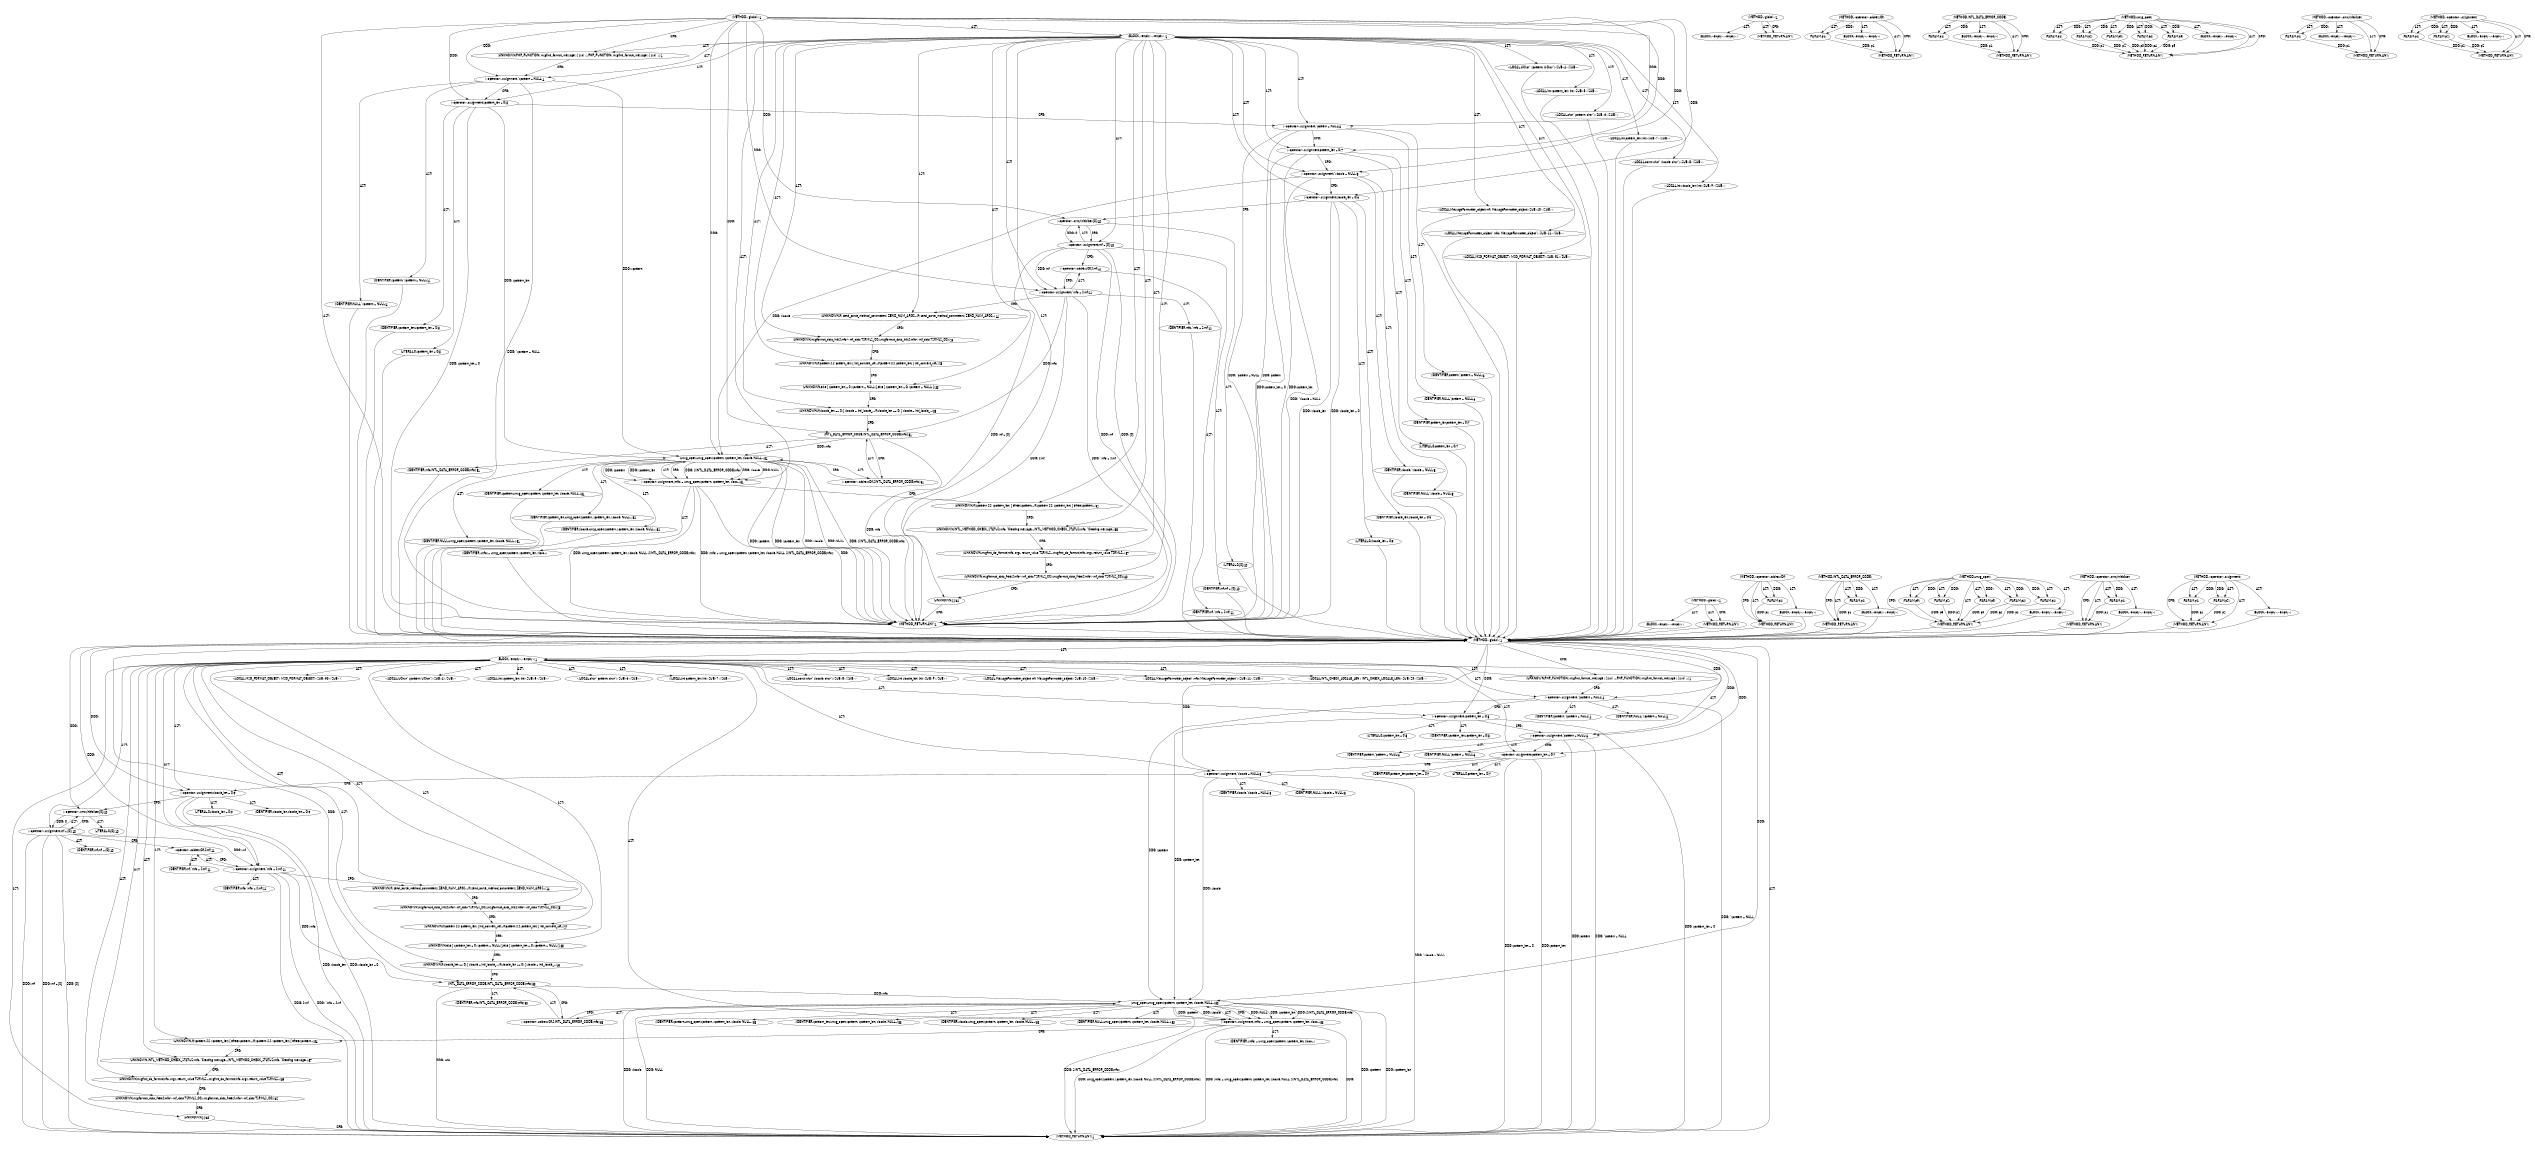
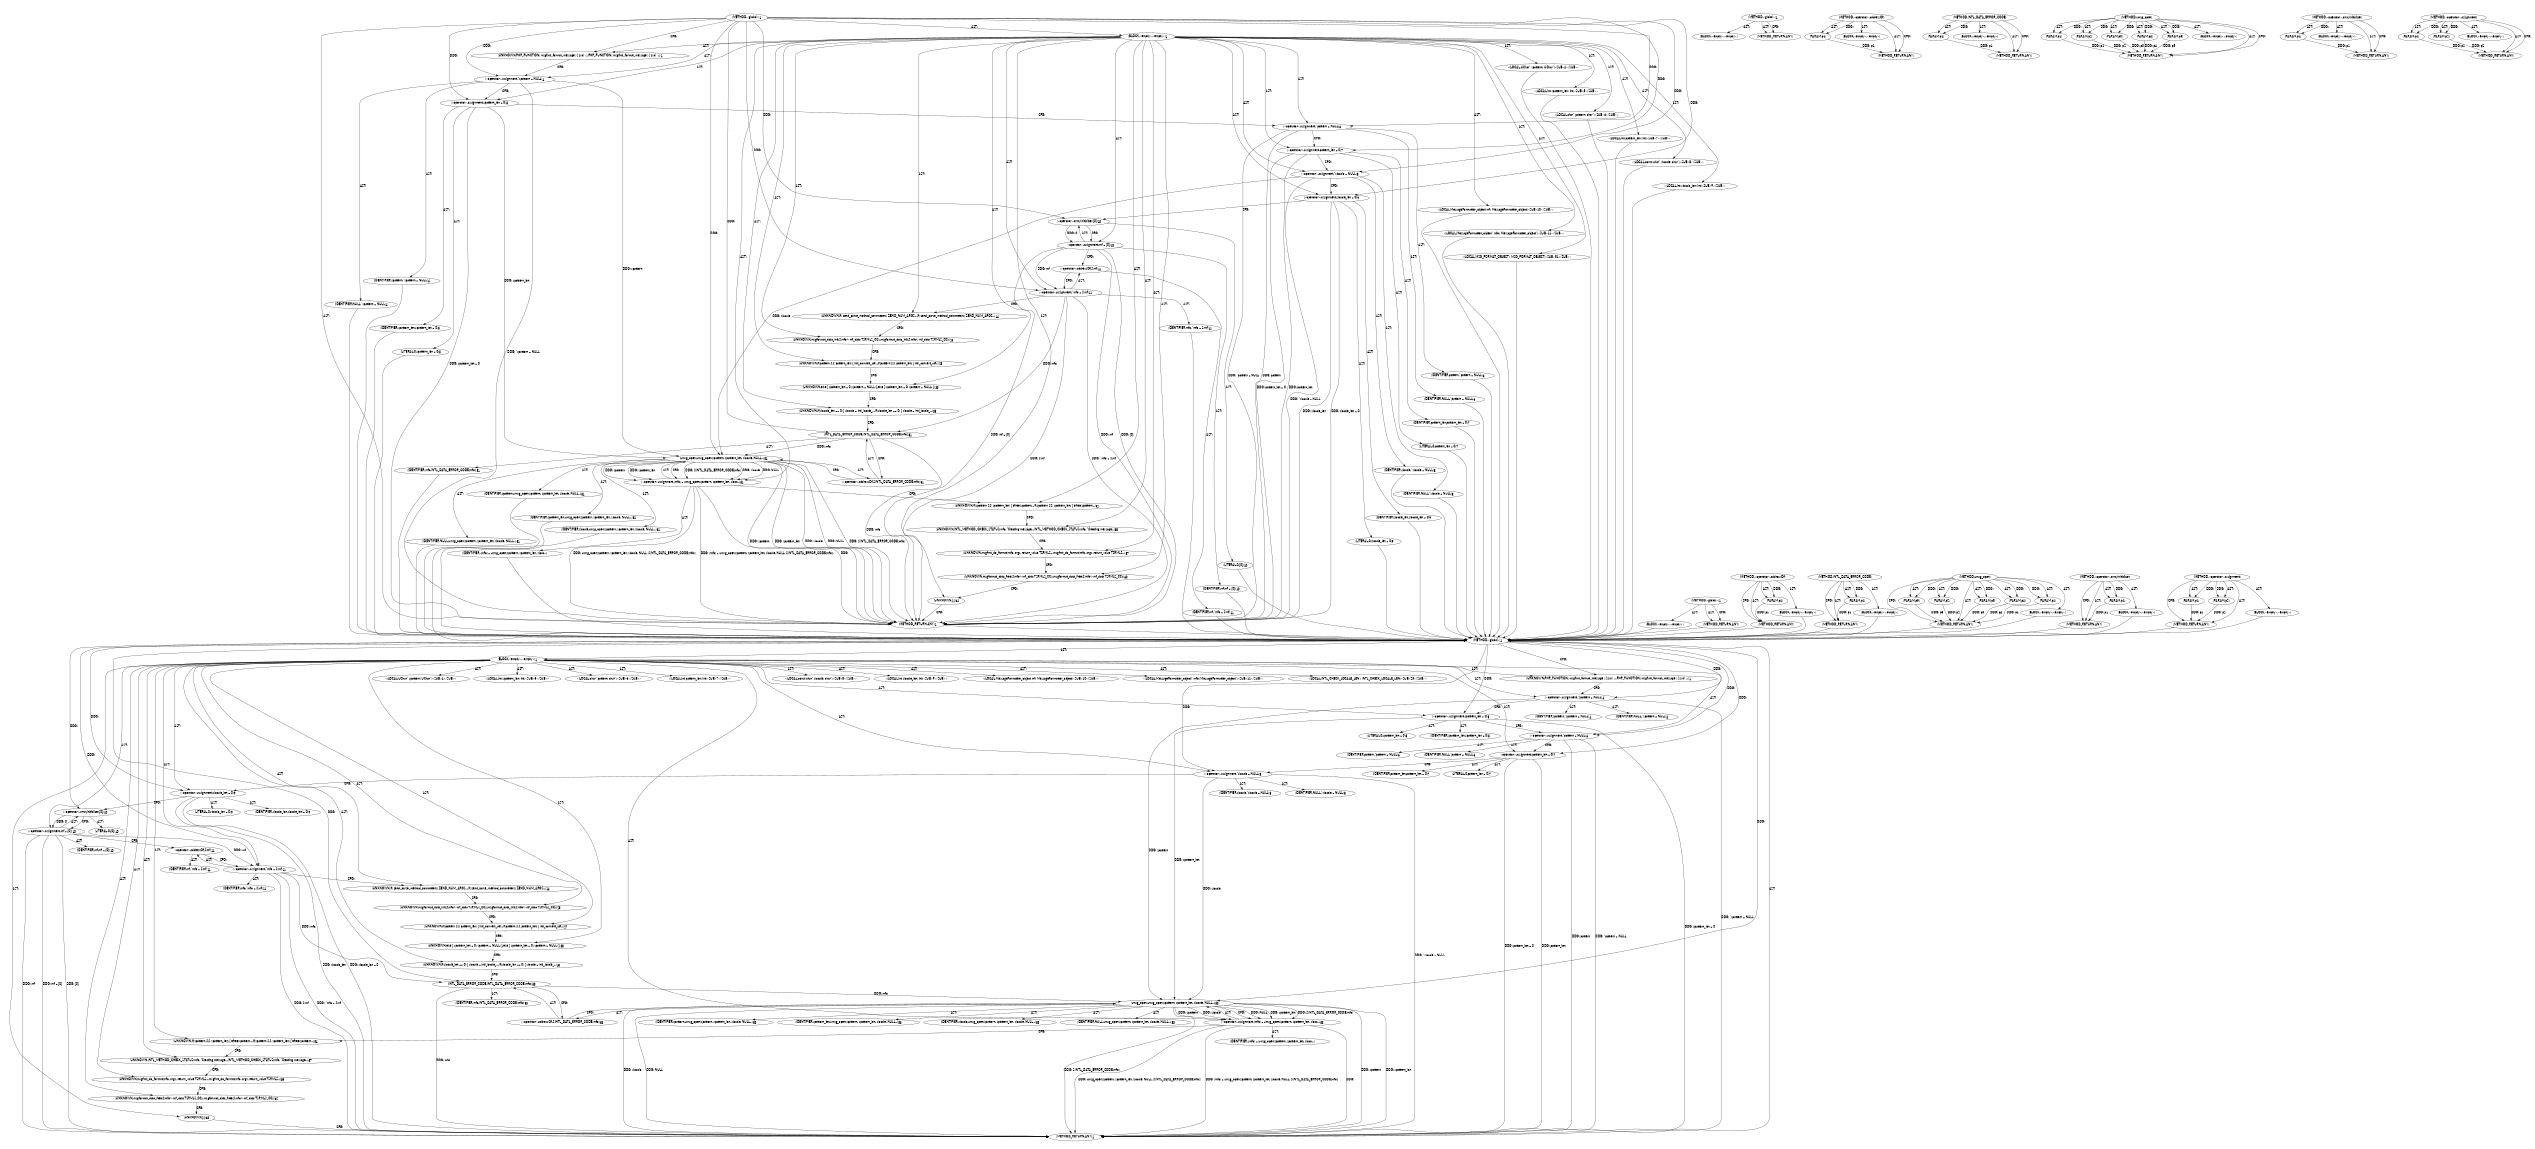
node "<(LOCAL,MSG_FORMAT_OBJECT : MSG_FORMAT_OBJECT)<SUB>53</SUB>>": removed
